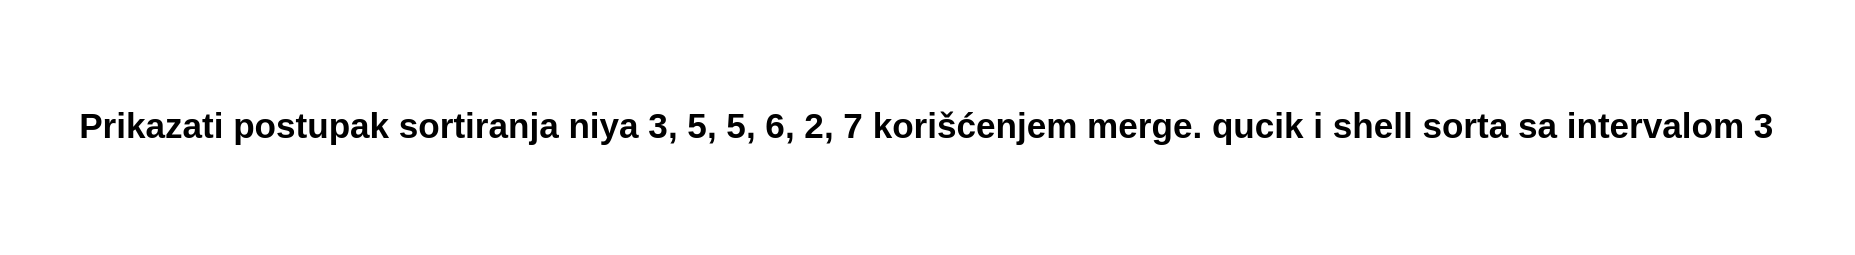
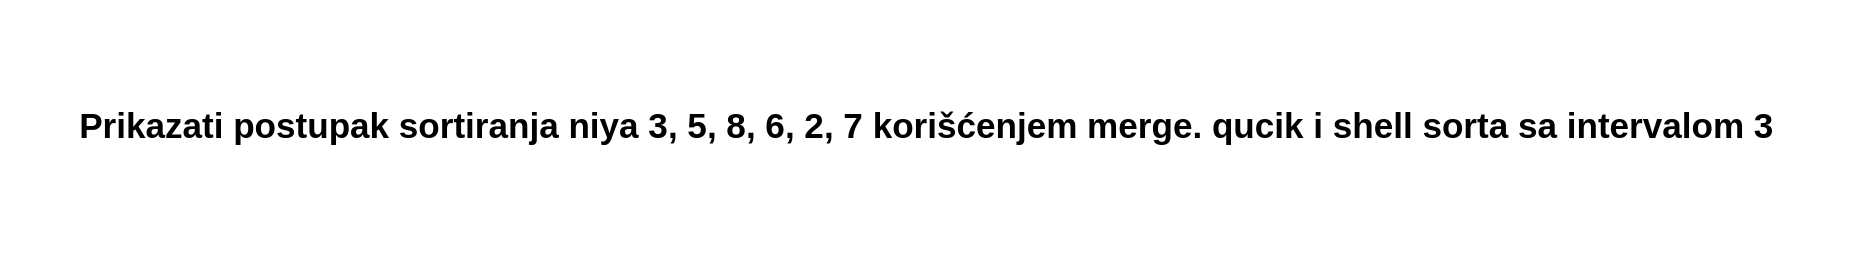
node "Prikazati postupak sortiranja niya 3, 5, 5, 6, 2, 7 korišćenjem merge. qucik i shell sorta sa intervalom 3": label "Prikazati postupak sortiranja niya 3, 5, 5, 6, 2, 7 korišćenjem merge. qucik i shell sorta sa intervalom 3" -> "Prikazati postupak sortiranja niya 3, 5, 8, 6, 2, 7 korišćenjem merge. qucik i shell sorta sa intervalom 3"
